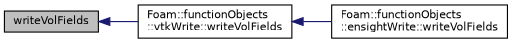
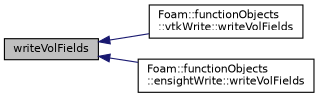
edge "Foam::functionObjects ::ensightWrite::writeVolFields" -> "Foam::functionObjects ::vtkWrite::writeVolFields": now "Foam::functionObjects ::ensightWrite::writeVolFields" -> "writeVolFields"
